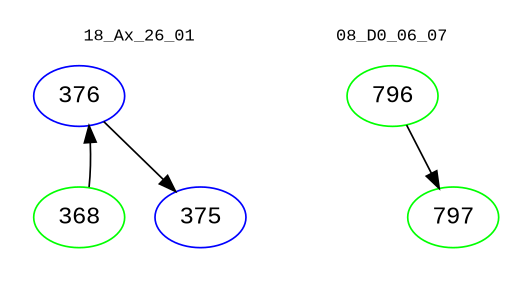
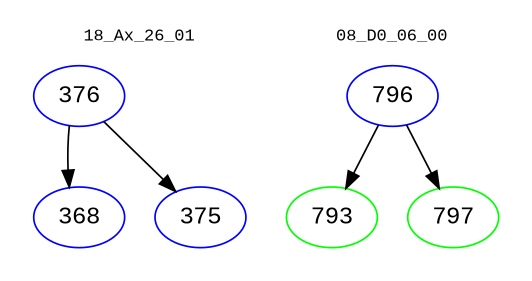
cluster "08_D0_06_07": label "08_D0_06_07" -> "08_D0_06_00"
node "796": color green -> blue
edge "368" -> "376": reversed
node "368": color green -> blue
node "793": added
